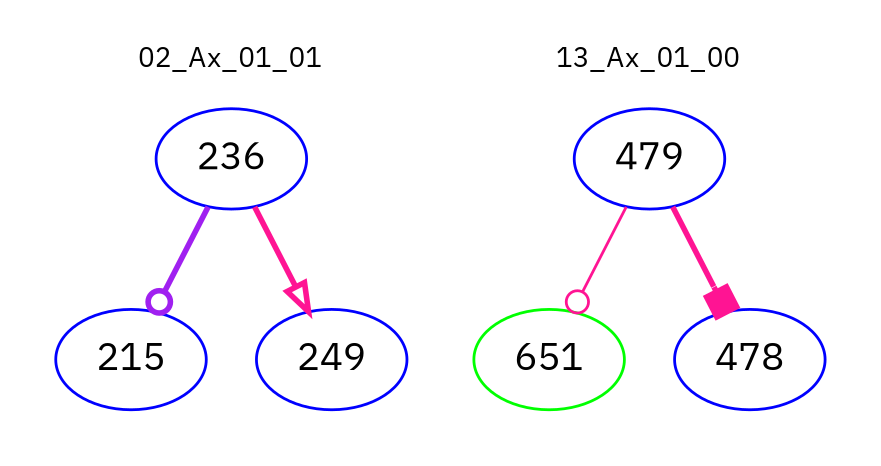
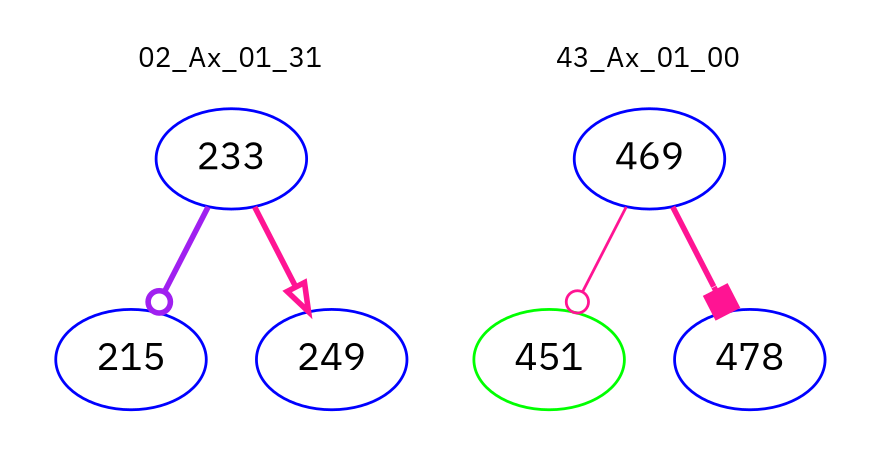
cluster "02_Ax_01_01": label "02_Ax_01_01" -> "02_Ax_01_31"
cluster "13_Ax_01_00": label "13_Ax_01_00" -> "43_Ax_01_00"
node "236": label "236" -> "233"
node "479": label "479" -> "469"
node "651": label "651" -> "451"
